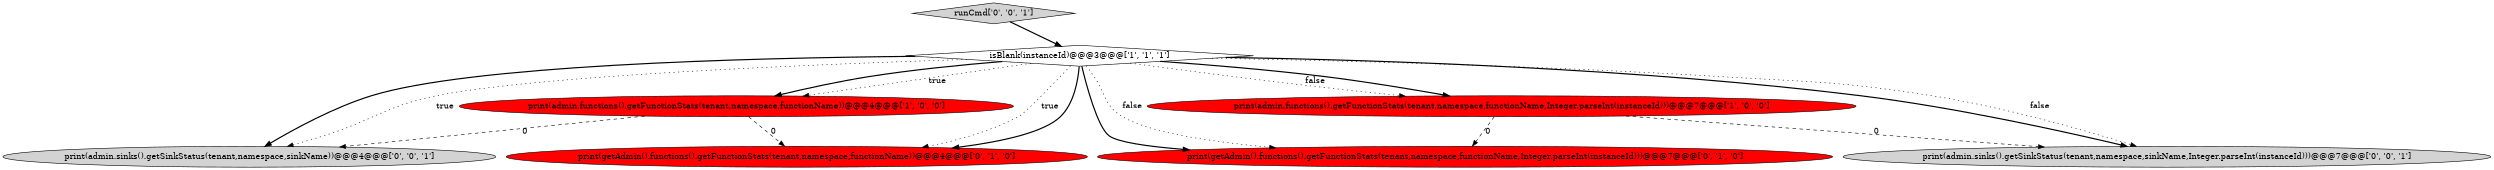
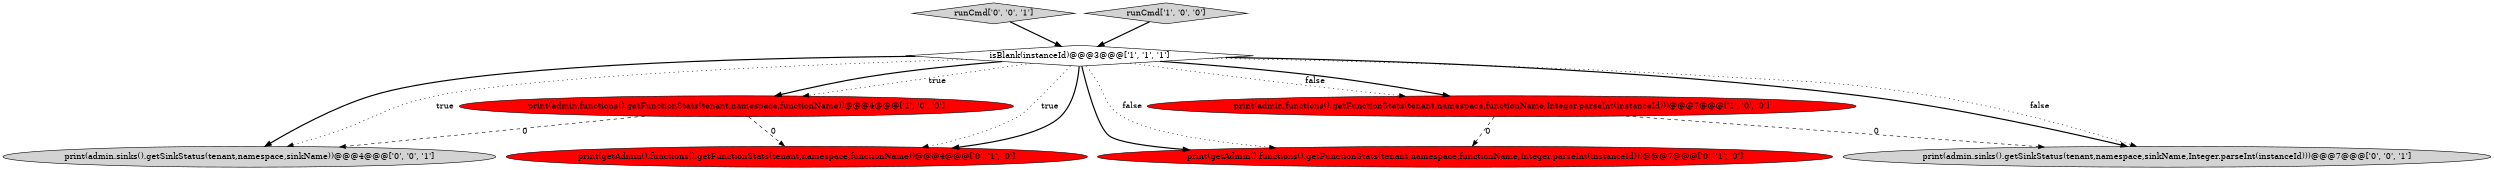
node "runCmd['1', '0', '0']": added
